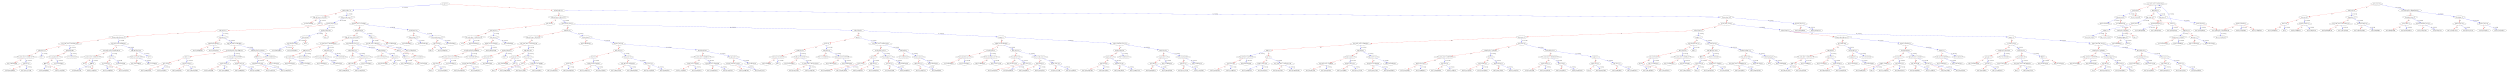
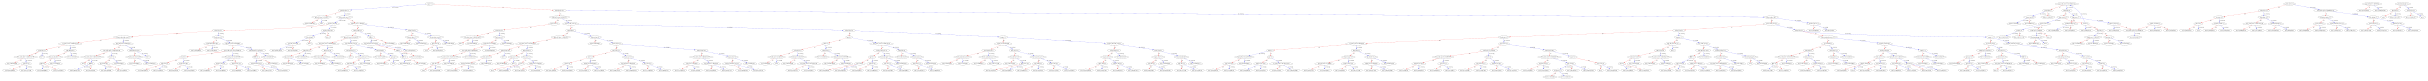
node "model_num<11.0928993": removed
edge "coupon<2.5" -> "camp_num<1.5": now "login_time<95" -> "camp_num<1.5"
